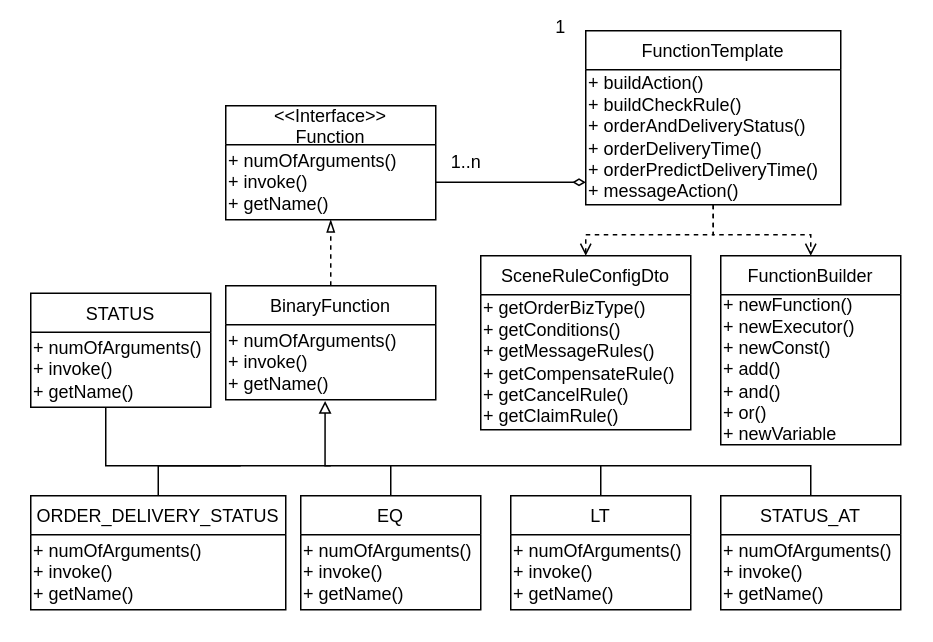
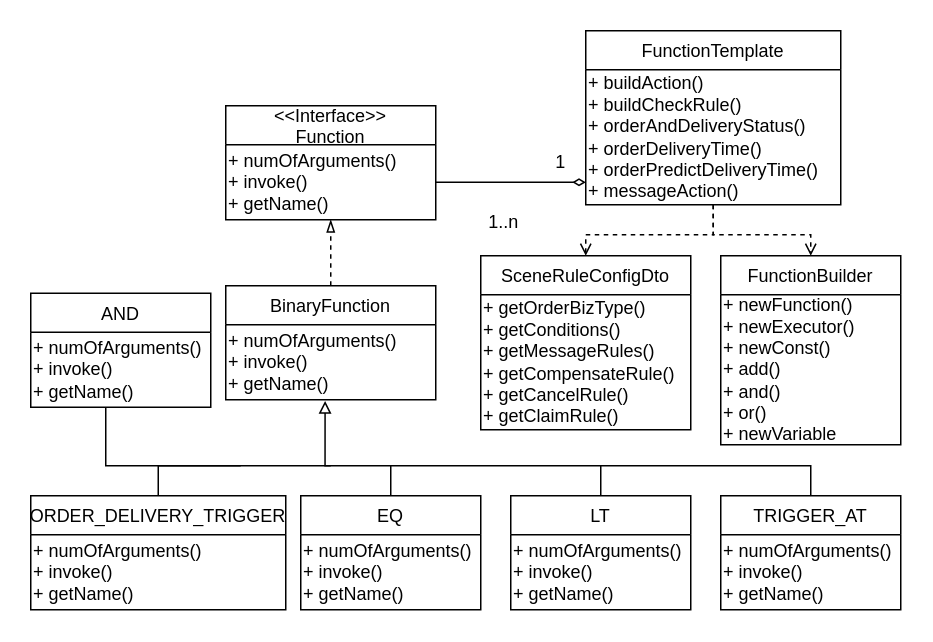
node "1": moved (561, 28) -> (561, 163)
node "1..n": moved (466, 163) -> (503, 223)
node "STATUS": label "STATUS" -> "AND"
node "ORDER_DELIVERY_STATUS": label "ORDER_DELIVERY_STATUS" -> "ORDER_DELIVERY_TRIGGER"
node "STATUS_AT": label "STATUS_AT" -> "TRIGGER_AT"
